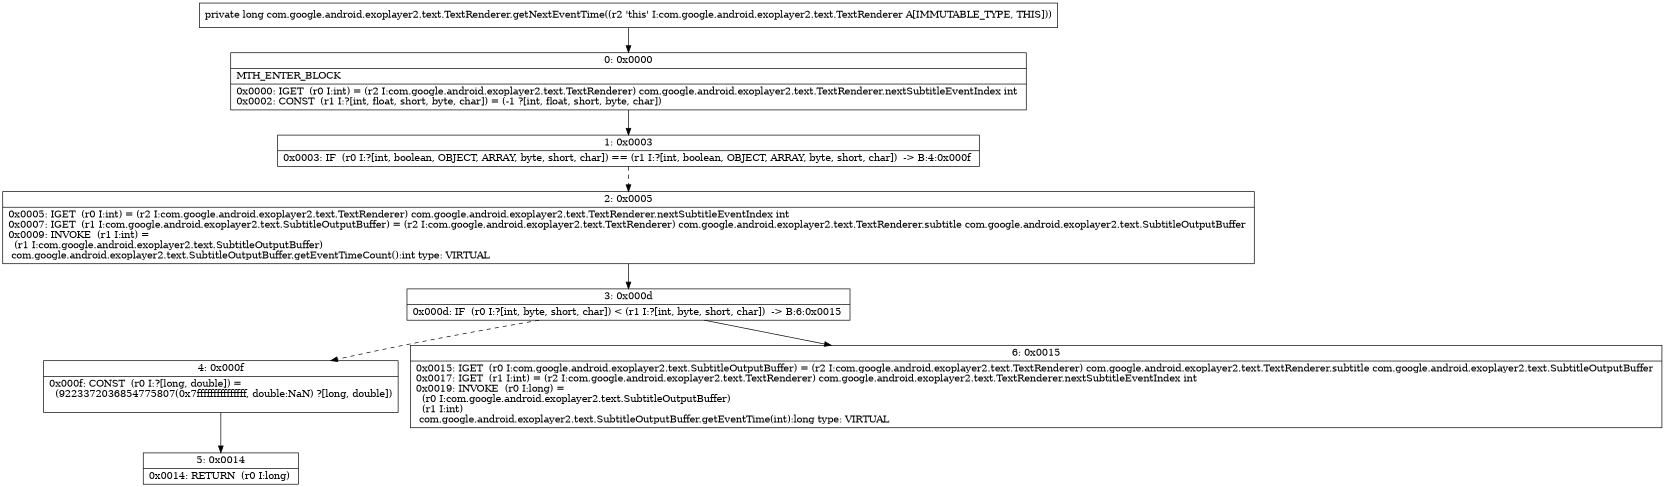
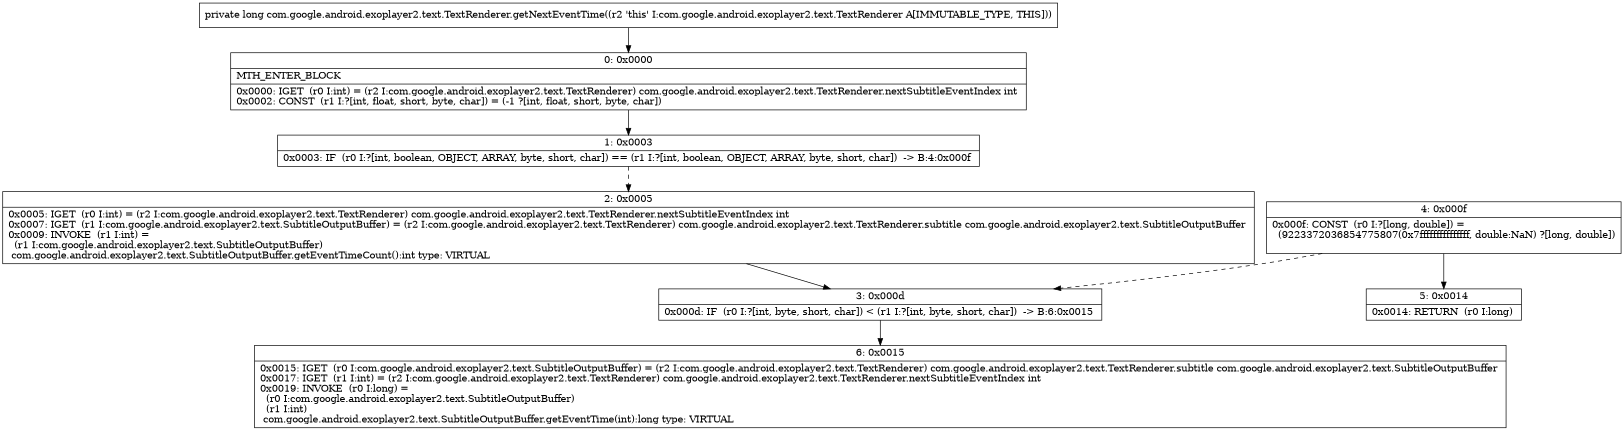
edge "3: 0x000d" -> "4: 0x000f": reversed
